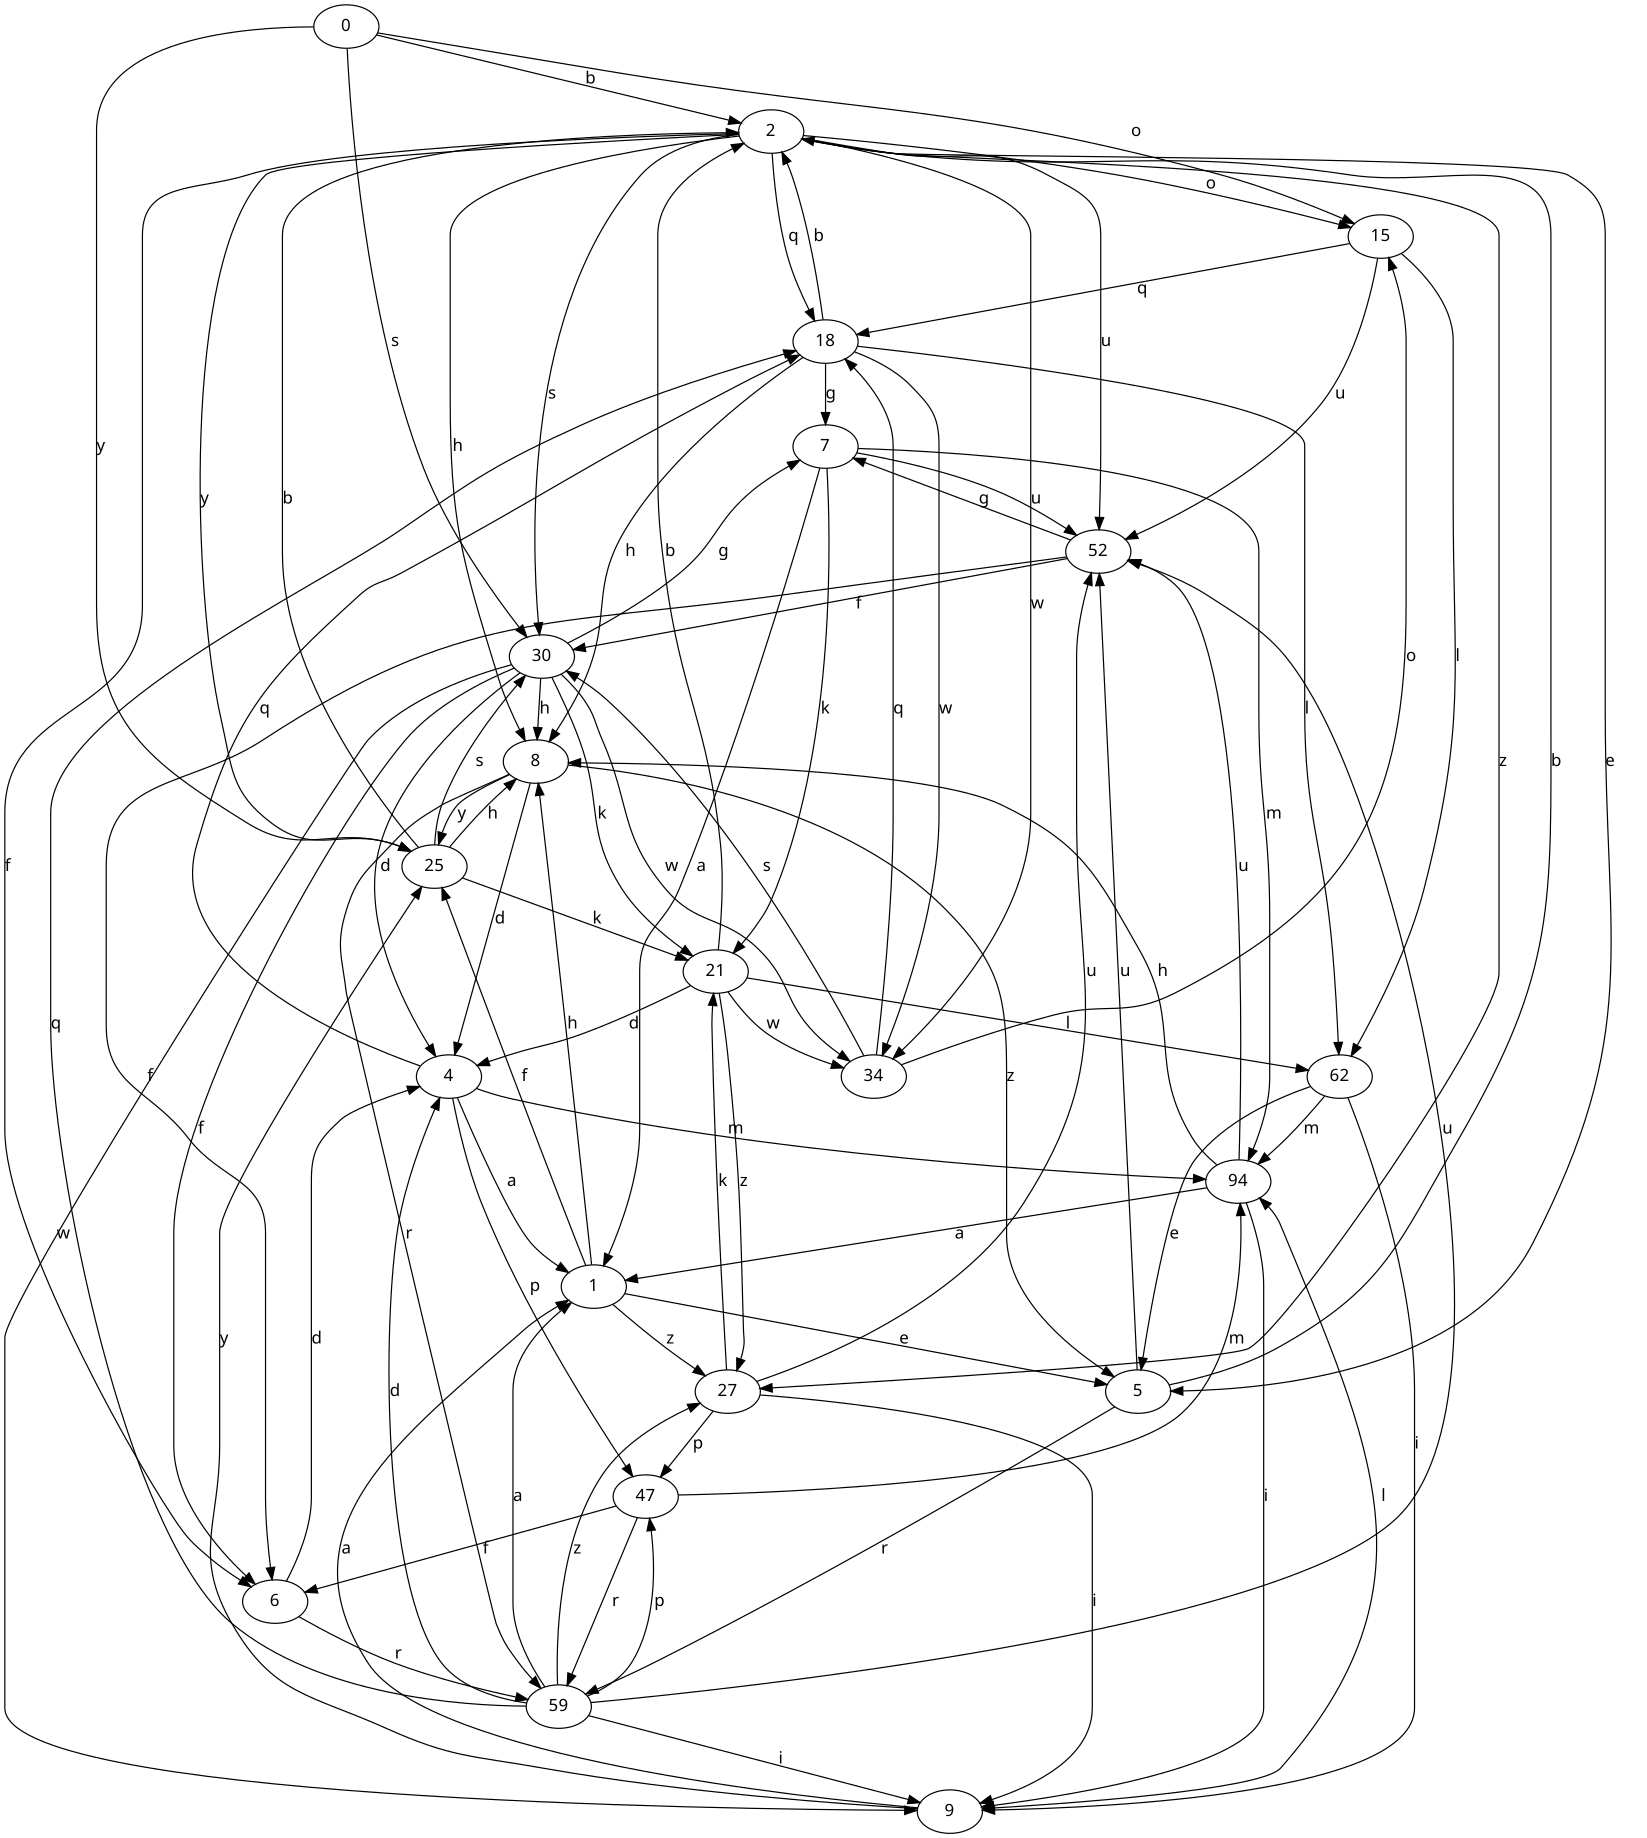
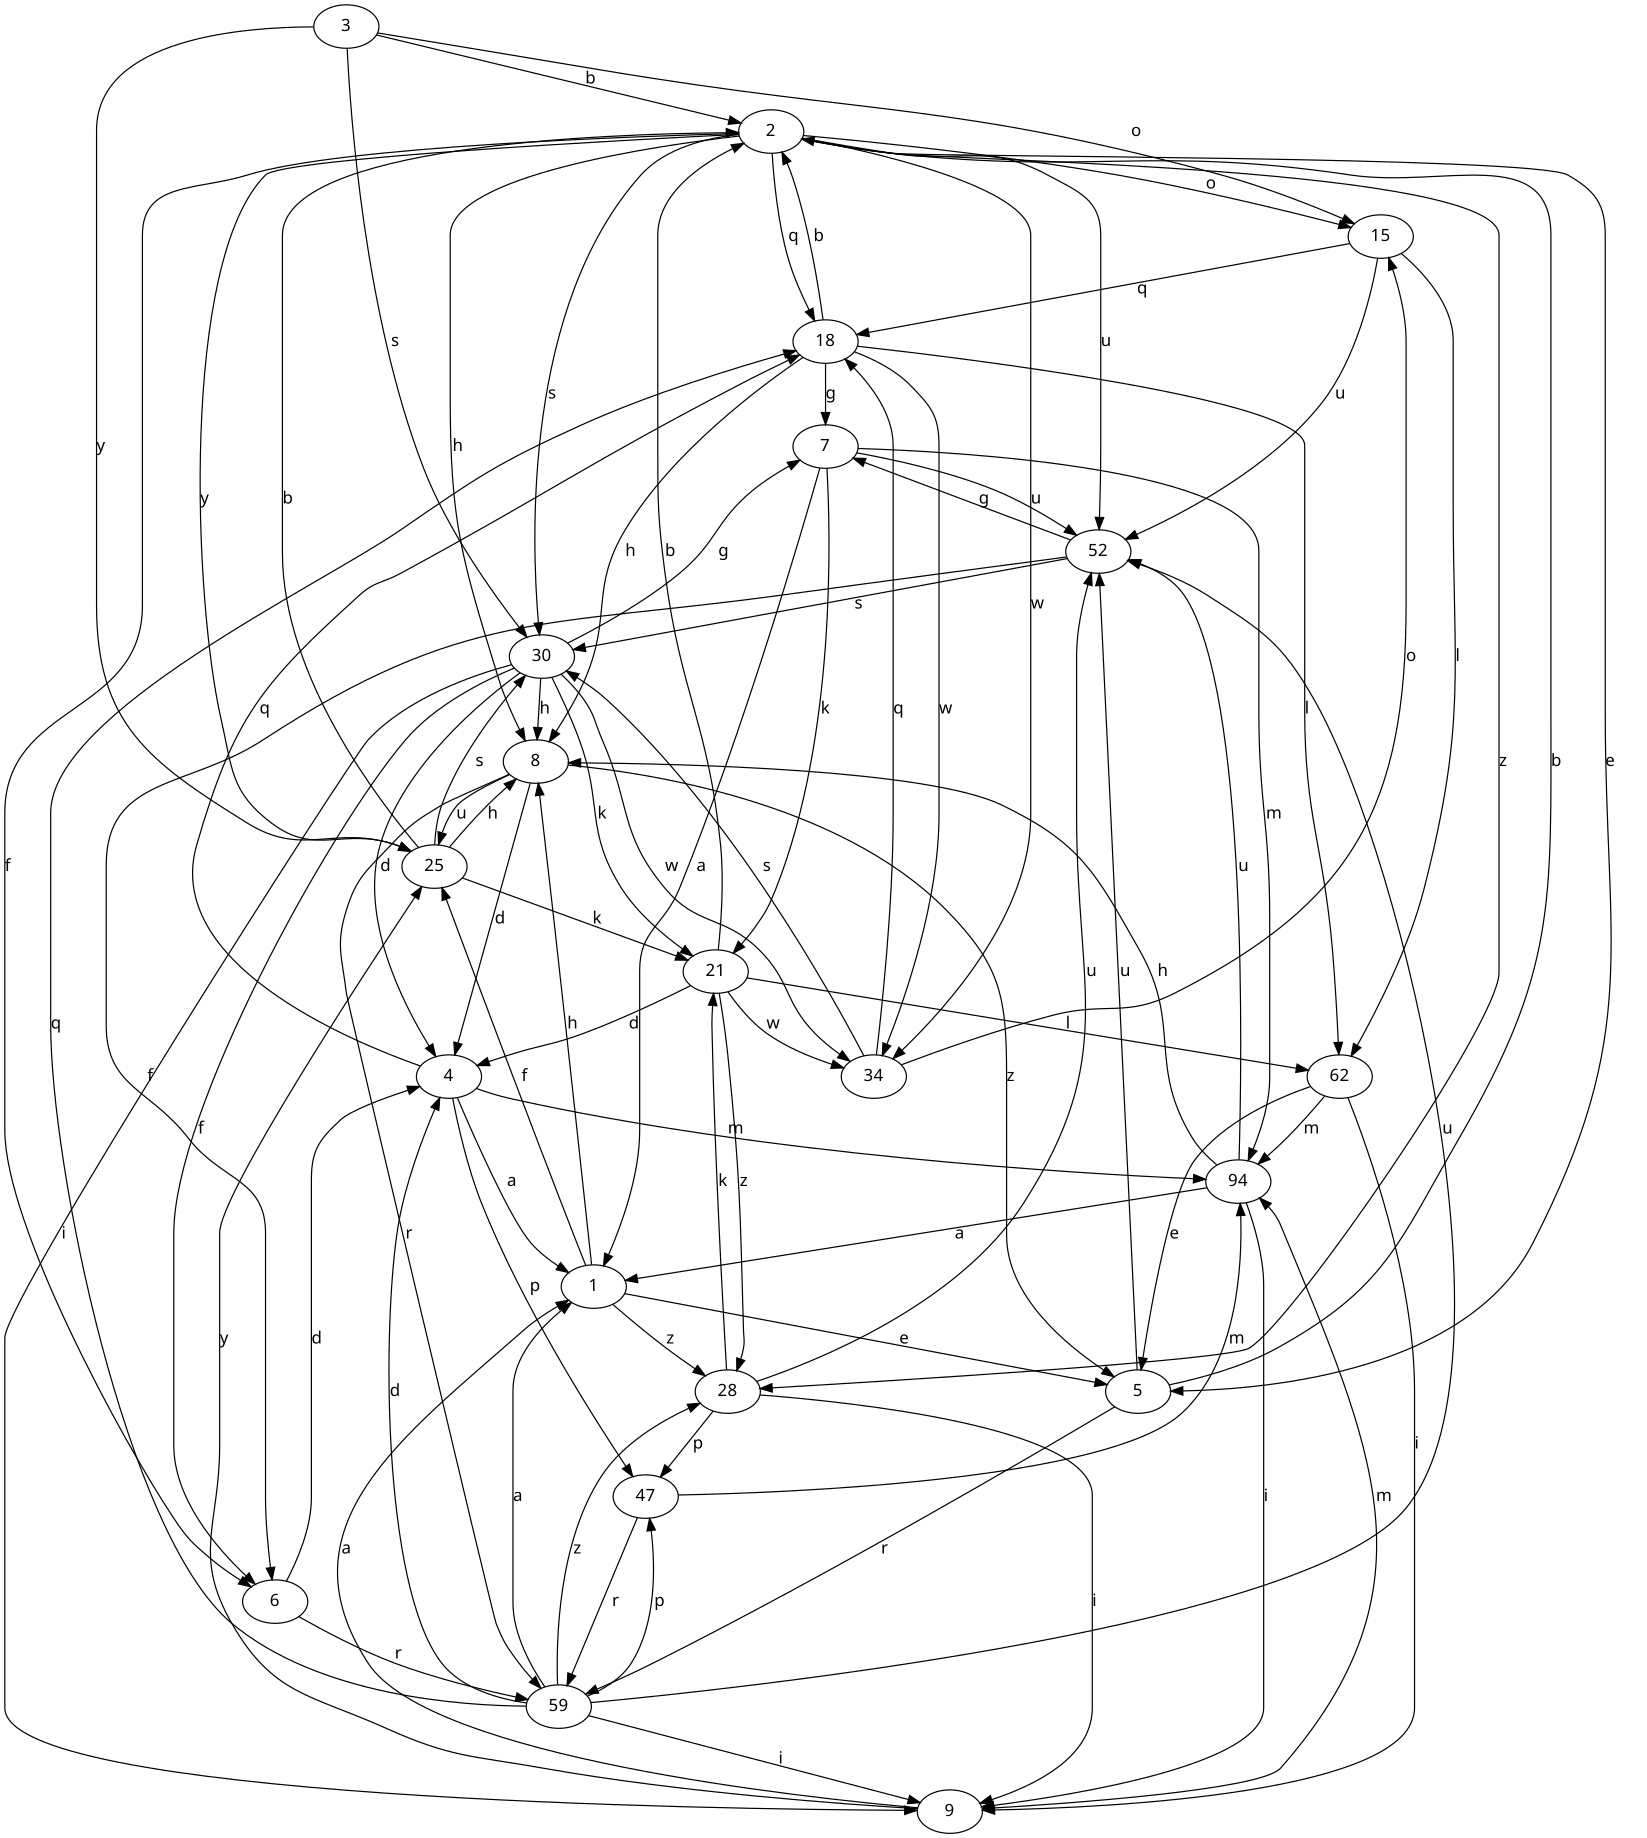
node "0": label "0" -> "3"
edge "52" -> "30": label "f" -> "s"
edge "8" -> "25": label "y" -> "u"
edge "30" -> "9": label "w" -> "i"
node "27": label "27" -> "28"
edge "9" -> "94": label "l" -> "m"
edge "47" -> "6": removed, label "f"
